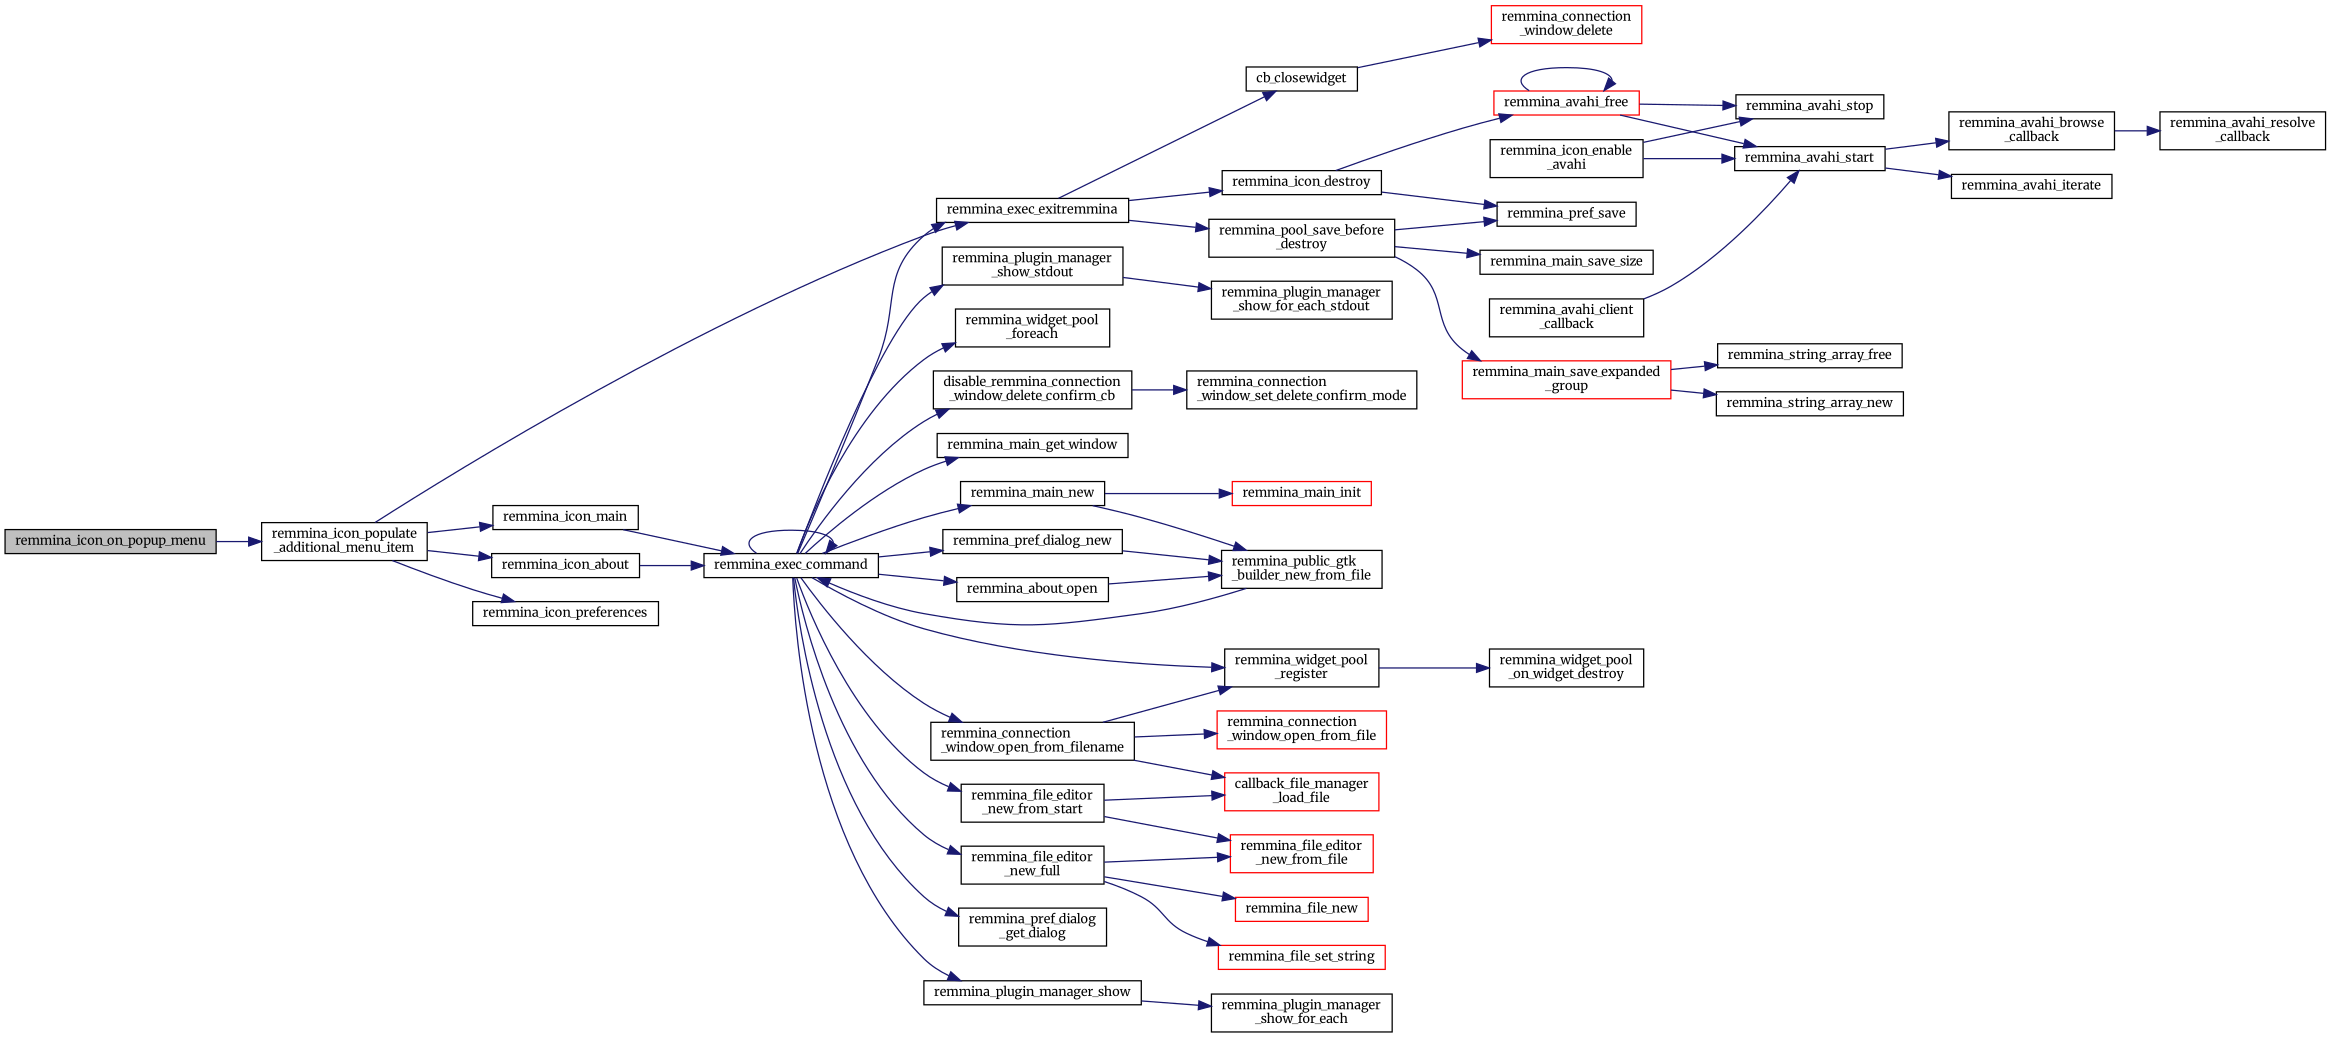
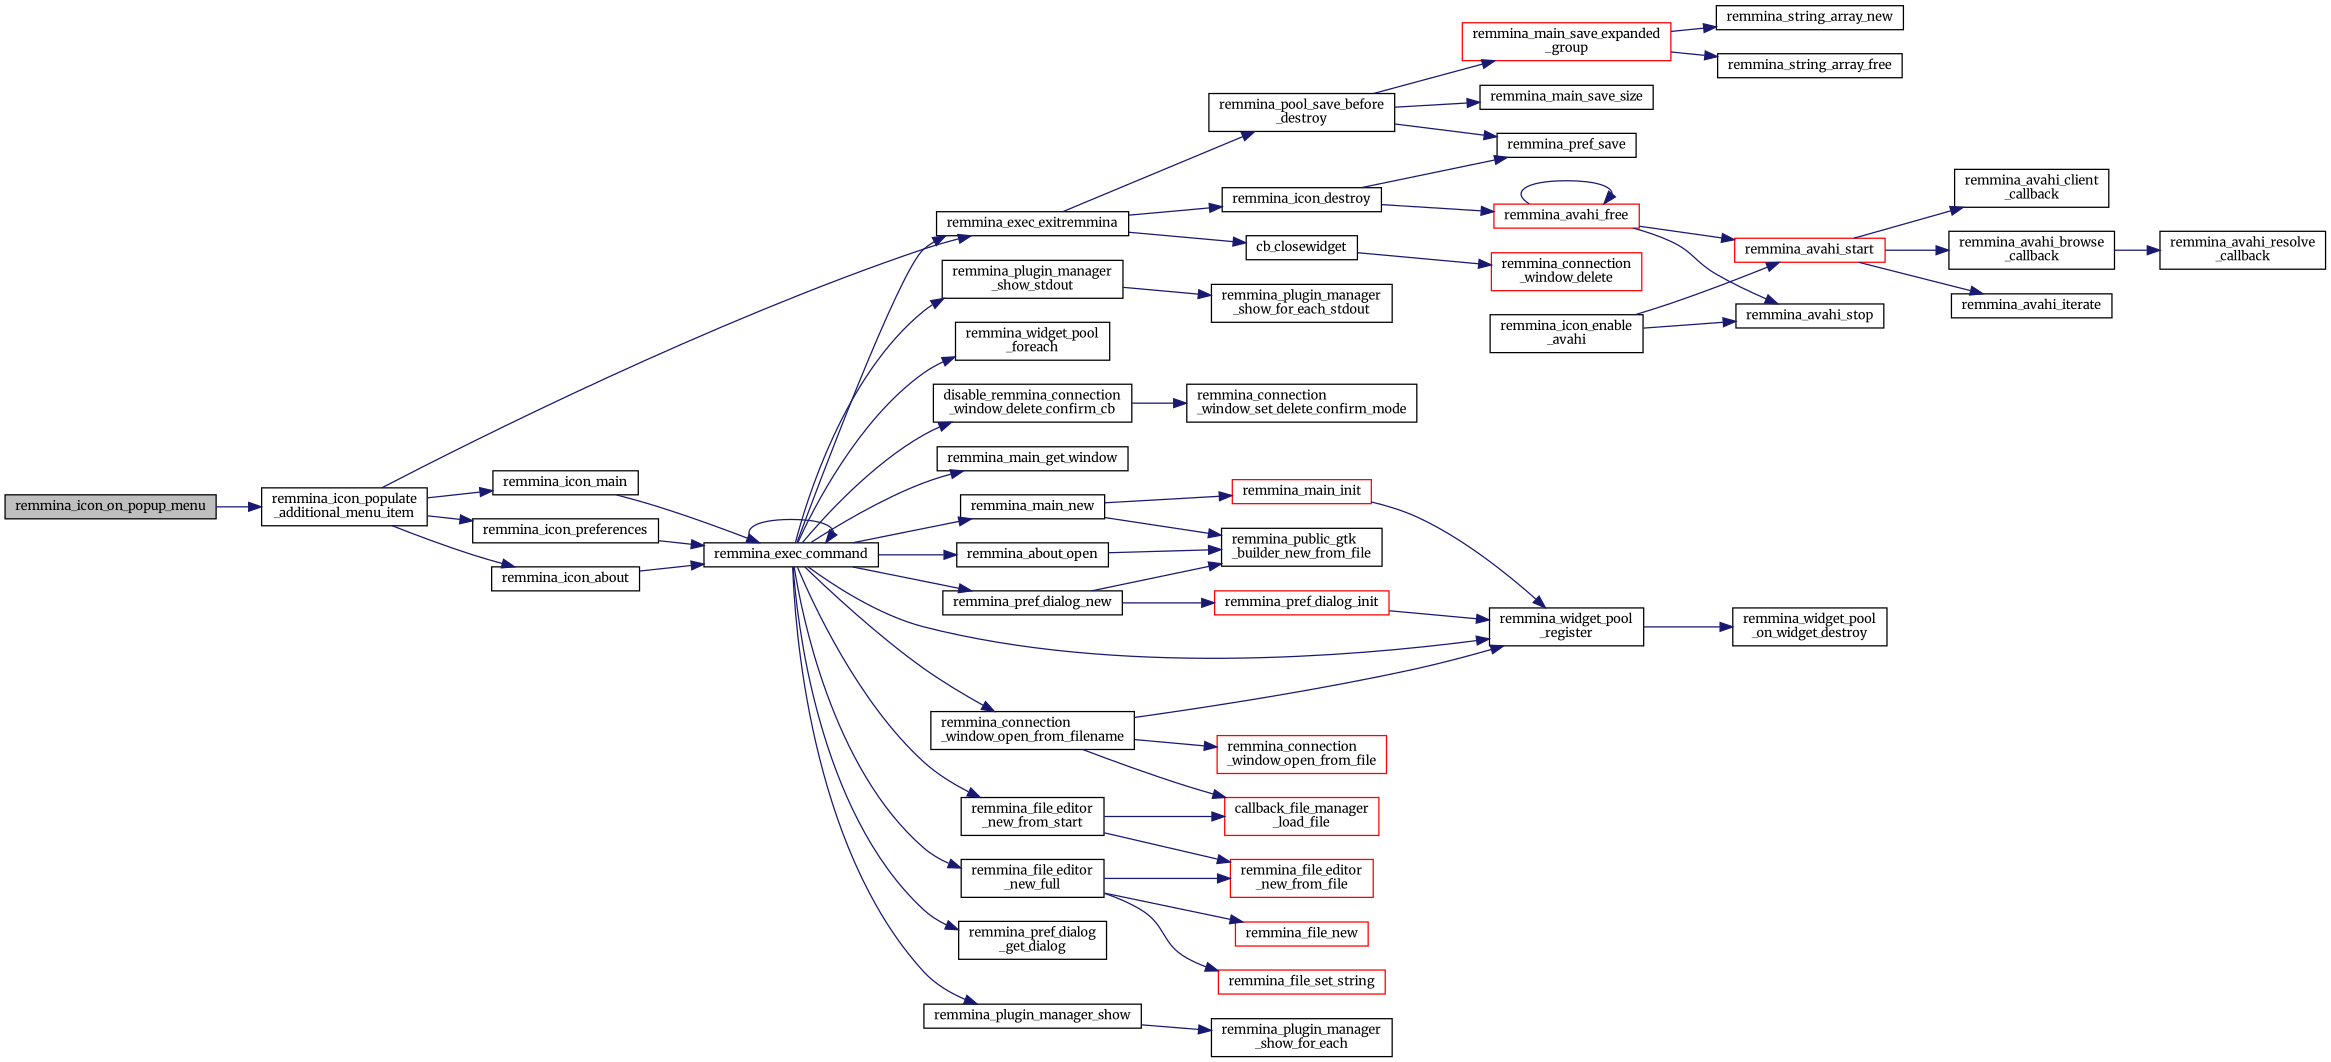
node "remmina_avahi_start": color black -> red
edge "remmina_avahi_client _callback" -> "remmina_avahi_start": reversed
edge "remmina_main_init" -> "remmina_widget_pool _register": added
node "remmina_pref_dialog_init": added
edge "remmina_public_gtk _builder_new_from_file" -> "remmina_exec_command": now "remmina_icon_preferences" -> "remmina_exec_command"
